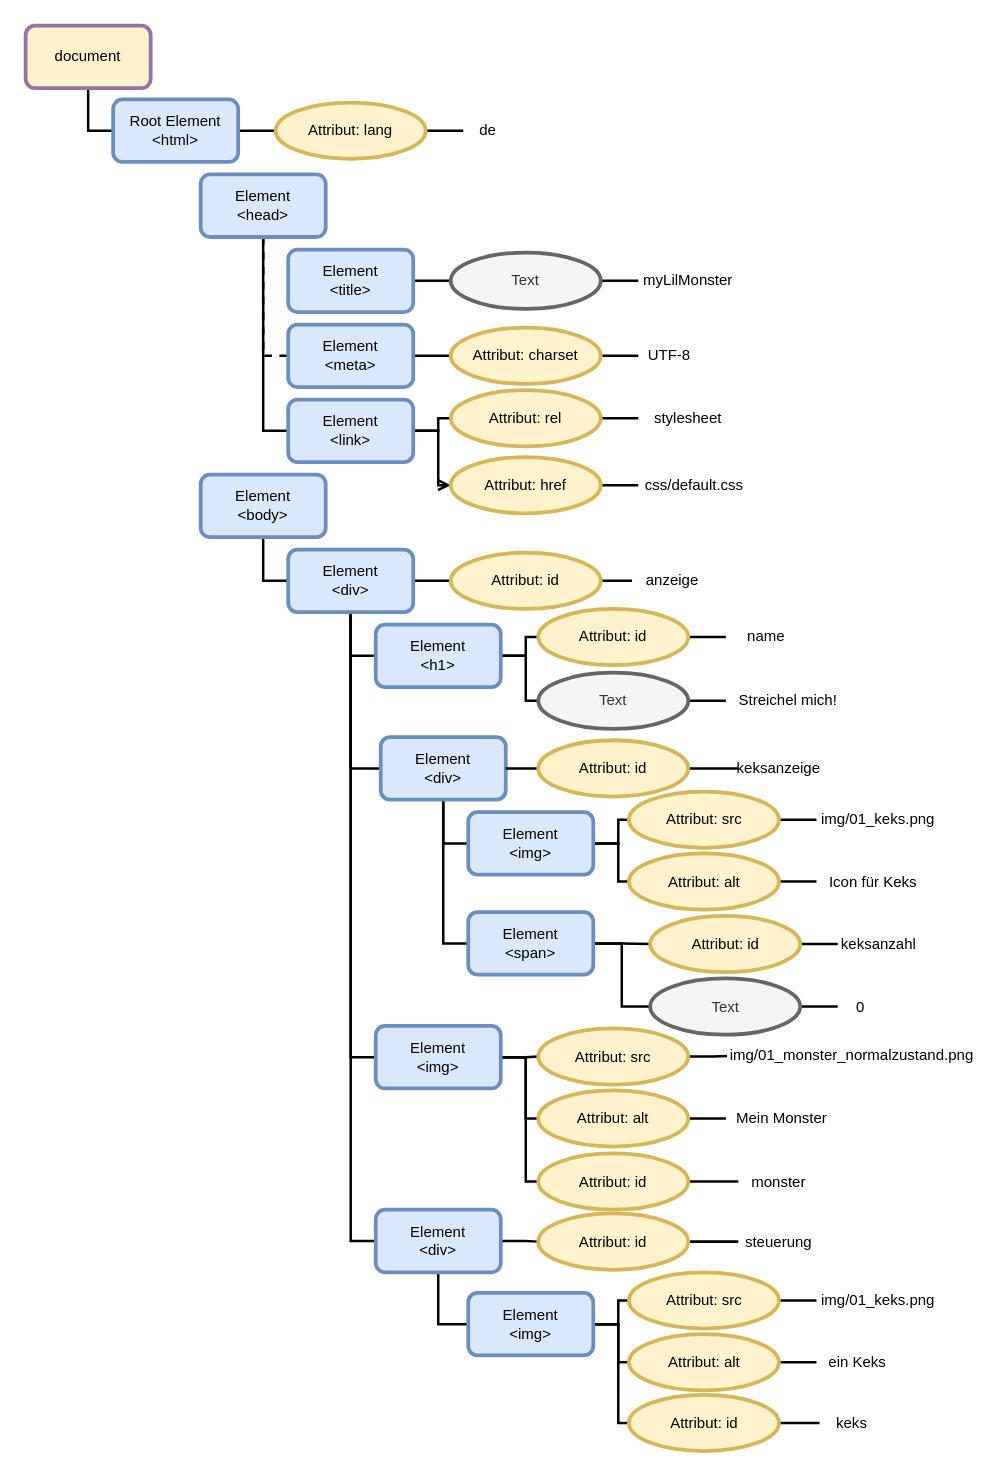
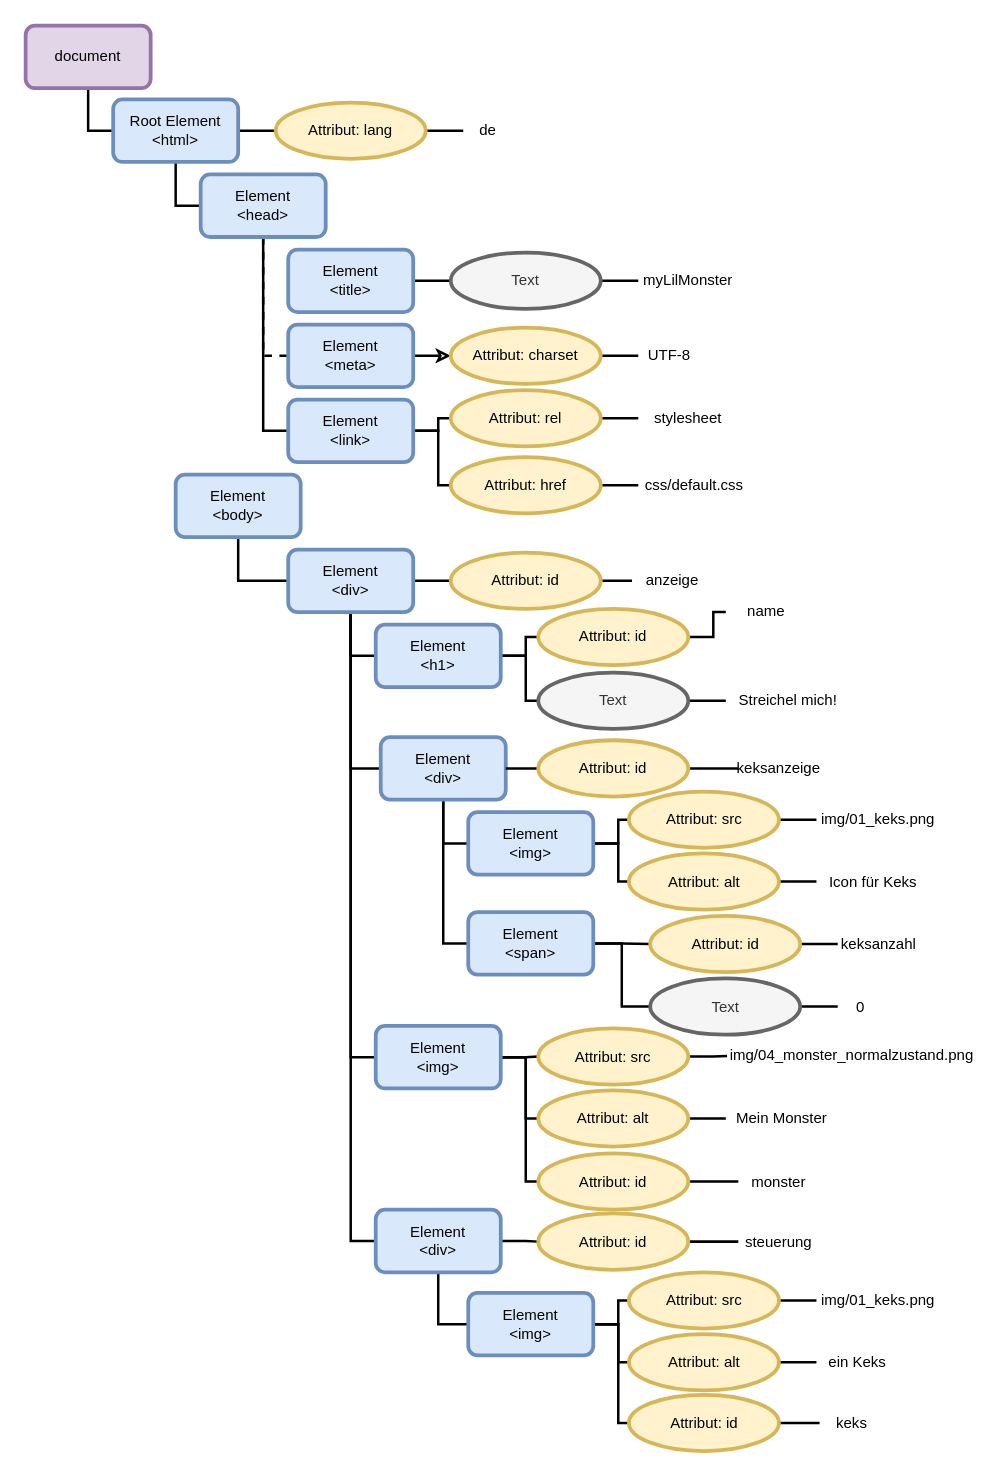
node "document": fillcolor #fff2cc -> #e1d5e7
edge "Root Element <html>" -- "Element <head>": added
edge "Element <meta>" -- "Attribut: charset": arrowhead none -> classic
edge "Element <link>" -> "Attribut: href": arrowhead open -> none
node "Element <body>": moved (263, 506) -> (238, 506)
node "name": moved (766, 637) -> (766, 612)
node "img/01_monster_normalzustand.png": label "img/01_monster_normalzustand.png" -> "img/04_monster_normalzustand.png"
